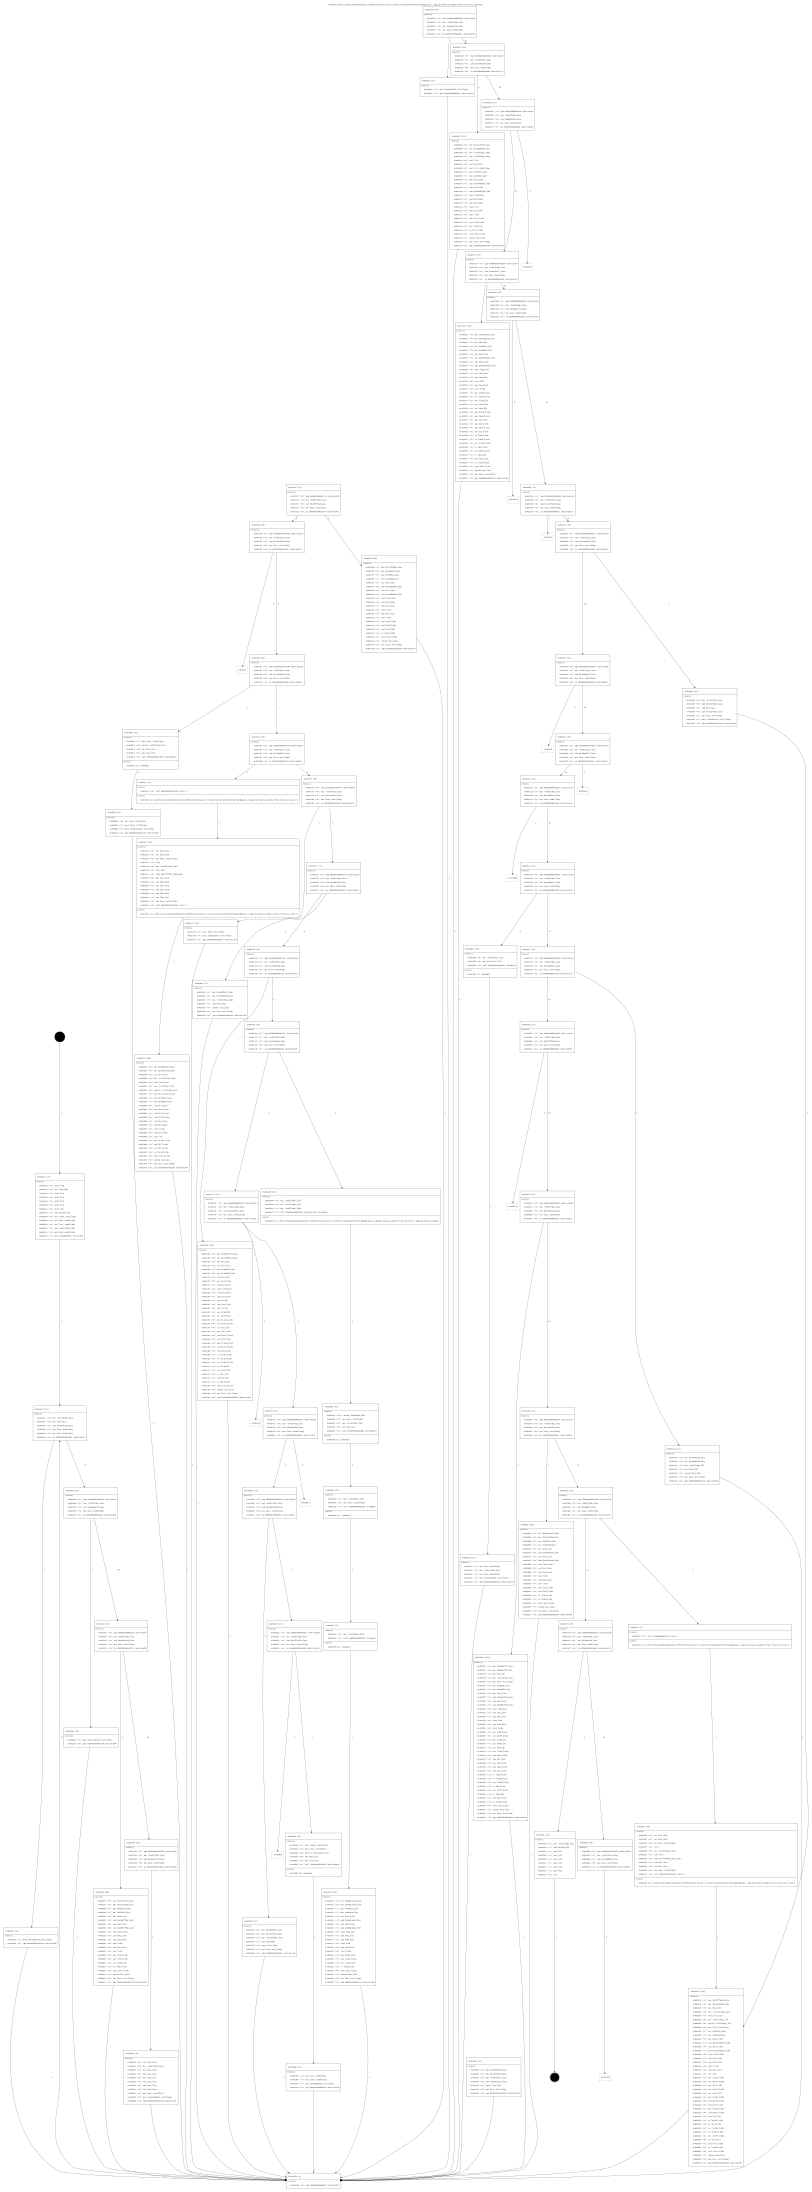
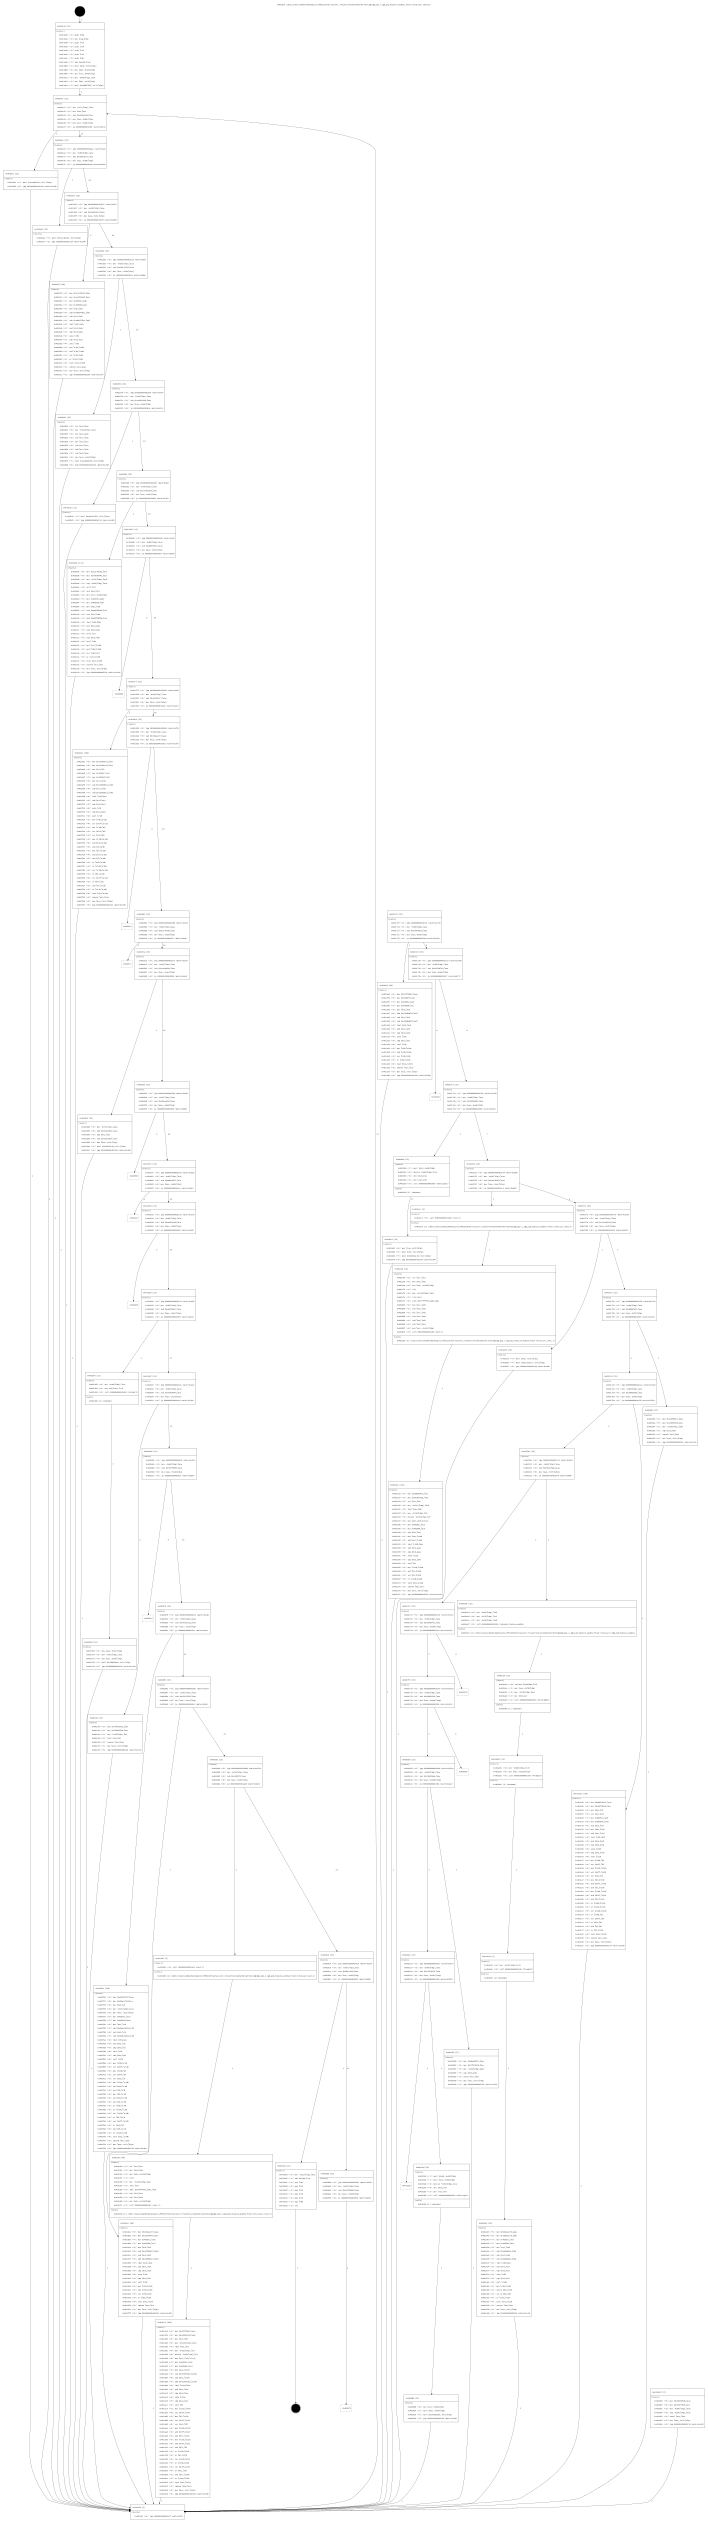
edge "0x40151b [25]" -> "0x401534 [25]": added, label "23"
edge "0x401d8d [31]" -> "0x401a76 [168]": now "0x401d8d [31]" -> "0x402134 [5]"
